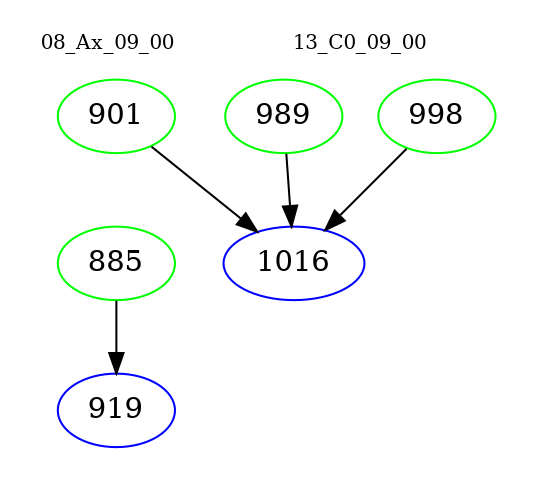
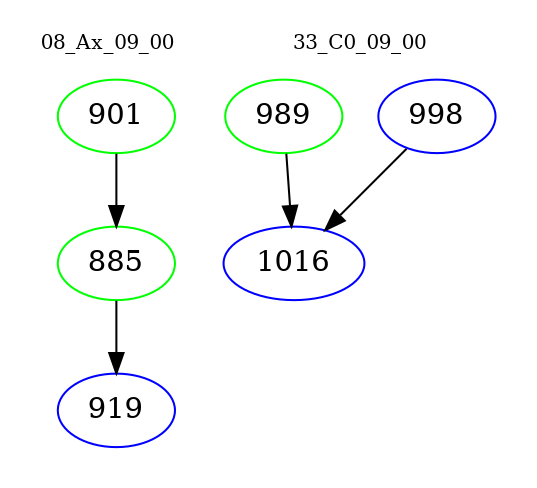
cluster "13_C0_09_00": label "13_C0_09_00" -> "33_C0_09_00"
node "998": color green -> blue
edge "901" -> "1016": now "901" -> "885"
